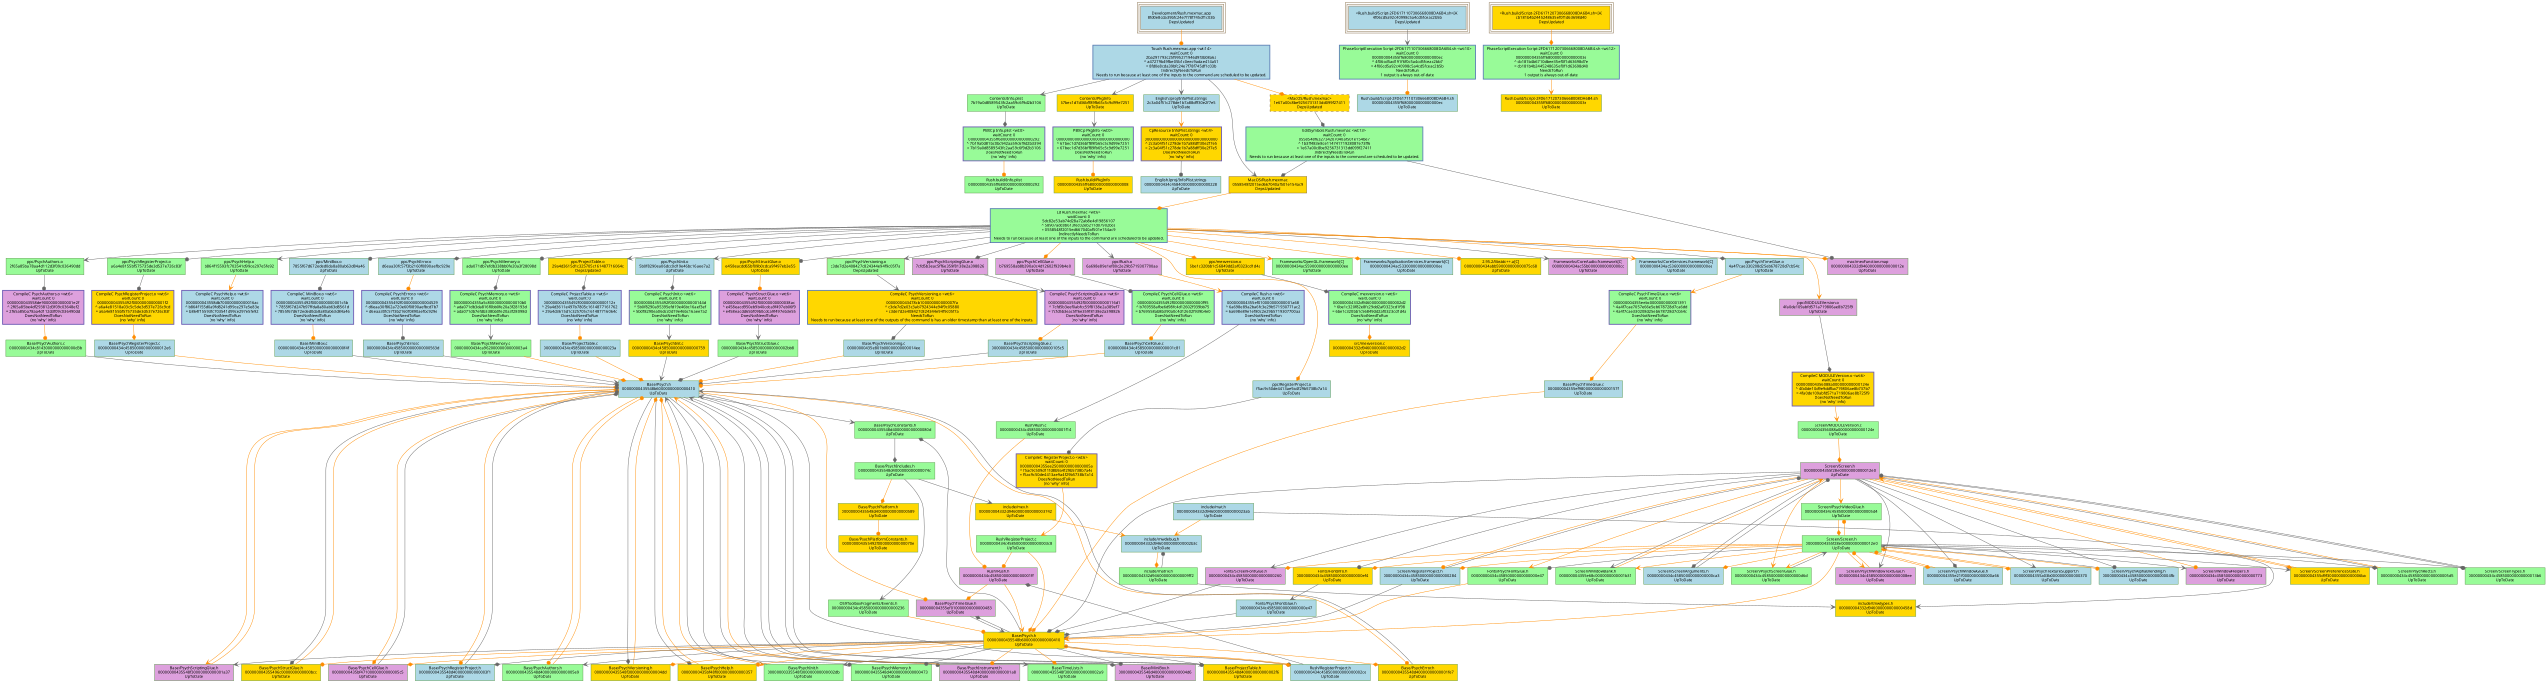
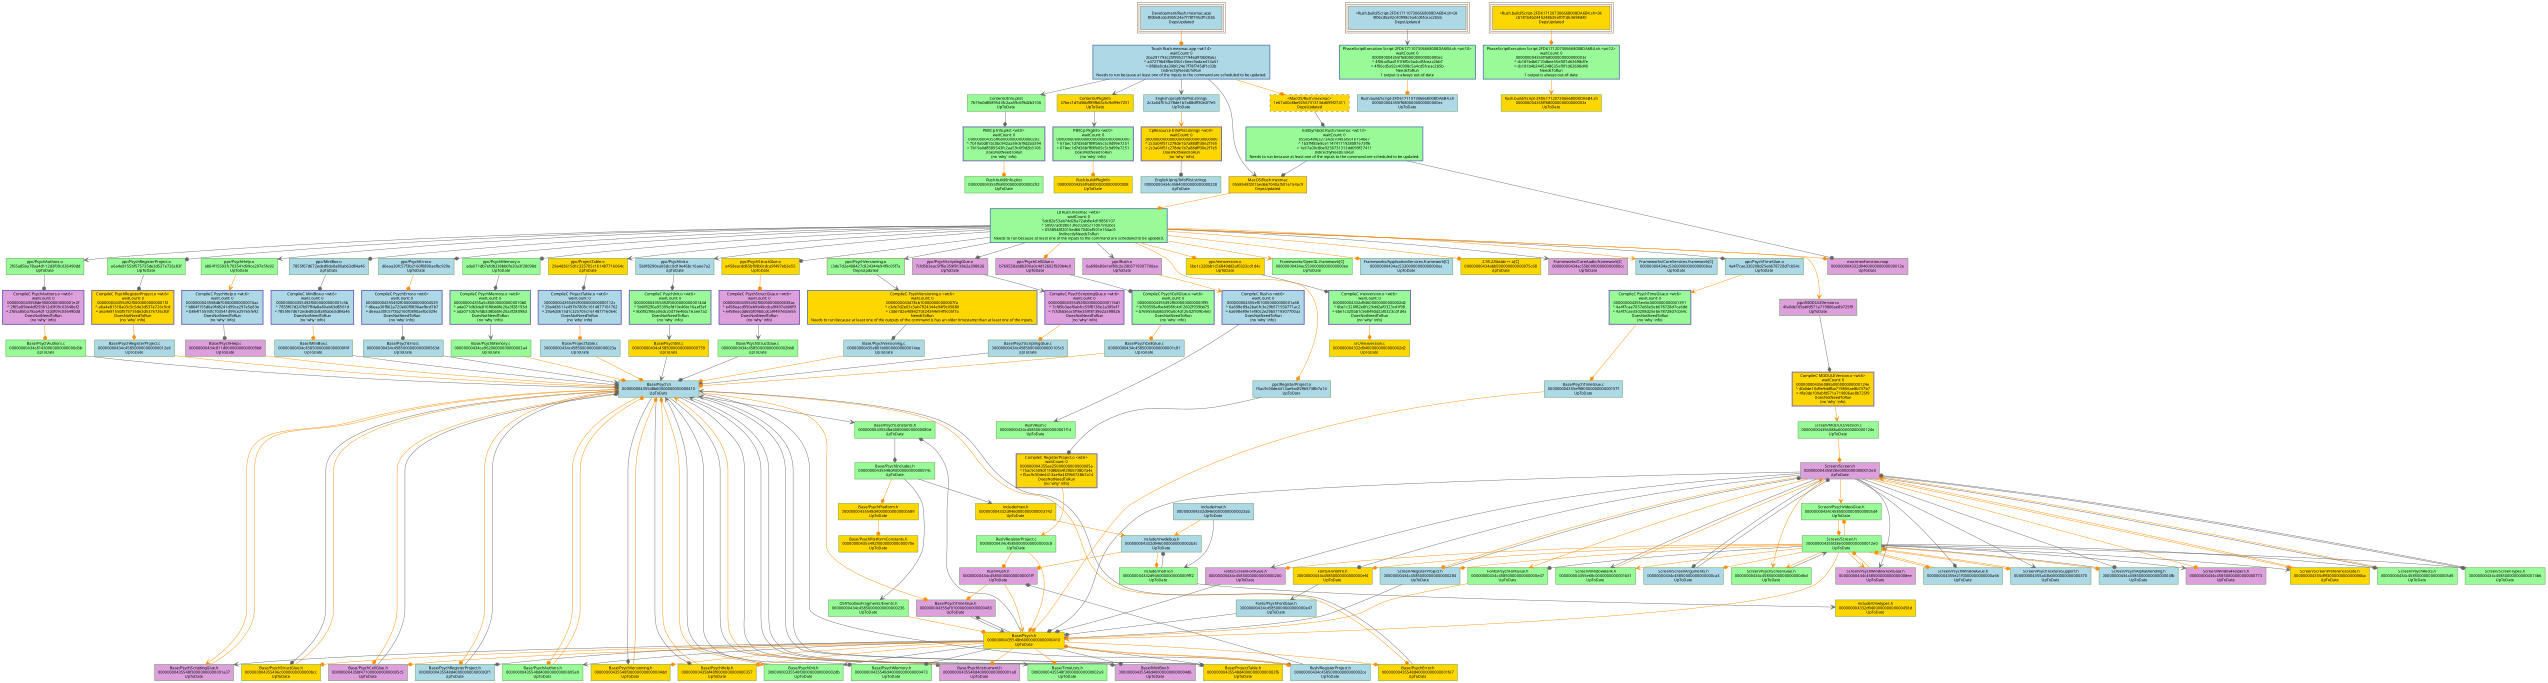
node "ppc/ProjectTable.o 29a4d3615d1c325705c161487716064c DepsUpdated": label "ppc/ProjectTable.o 29a4d3615d1c325705c161487716064c DepsUpdated" -> "ppc/ProjectTable.o 29a4d3615d1c325705c161487716064c UpToDate"
node "Base/PsychHelp.c 00000000434c811d00000000000005b8 UpToDate": added
edge "Rush/Rush.c 00000000434c45850000000000001f14 UpToDate" -> "Rush/Rush.h 00000000434c458500000000000001ff UpToDate": now "include/mwdebug.h 000000004332d9460000000000002b3c UpToDate" -> "Rush/Rush.h 00000000434c458500000000000001ff UpToDate"
edge "include/mat.h 000000004332d94600000000000023ab UpToDate" -> "include/tmwtypes.h 000000004332d946000000000000458d UpToDate": now "include/mat.h 000000004332d94600000000000023ab UpToDate" -> "include/matrix.h 000000004332d9460000000000009ff2 UpToDate"
